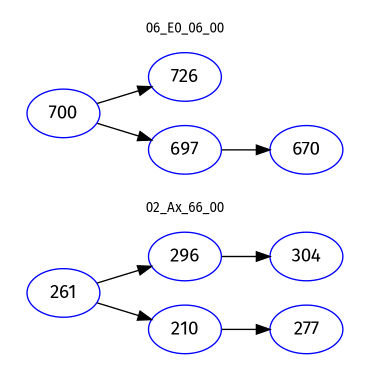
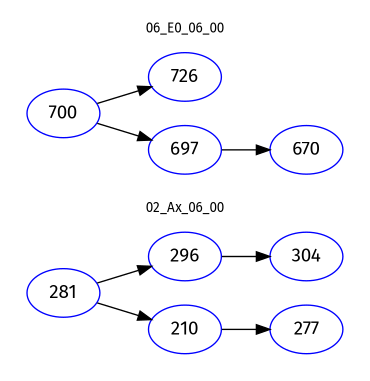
cluster "02_Ax_66_00": label "02_Ax_66_00" -> "02_Ax_06_00"
node "261": label "261" -> "281"
